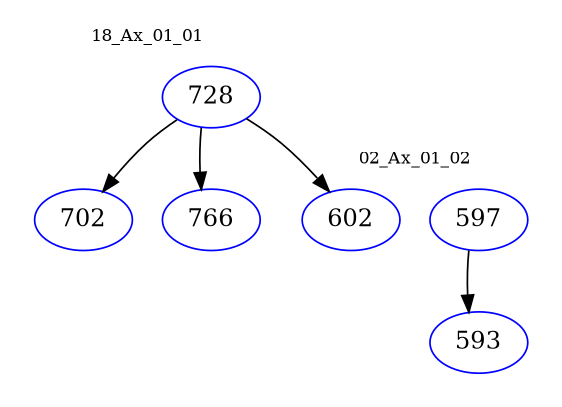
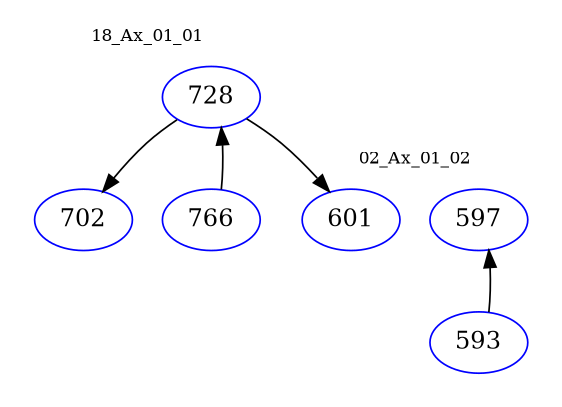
edge "728" -> "766": reversed
node "602": label "602" -> "601"
edge "597" -> "593": reversed
